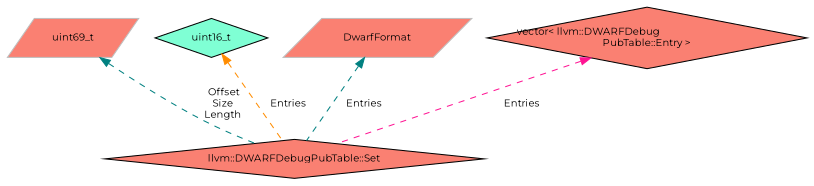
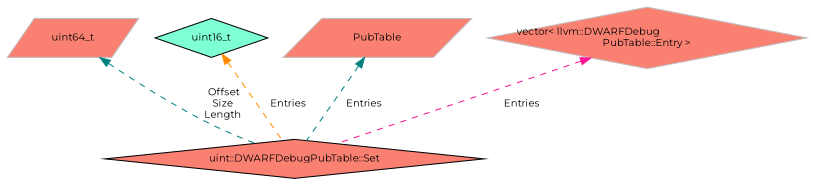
node "uint69_t": label "uint69_t" -> "uint64_t"
node "DwarfFormat": label "DwarfFormat" -> "PubTable"
node "vector< llvm::DWARFDebug PubTable::Entry >": color black -> grey75
node "llvm::DWARFDebugPubTable::Set": label "llvm::DWARFDebugPubTable::Set" -> "uint::DWARFDebugPubTable::Set"
